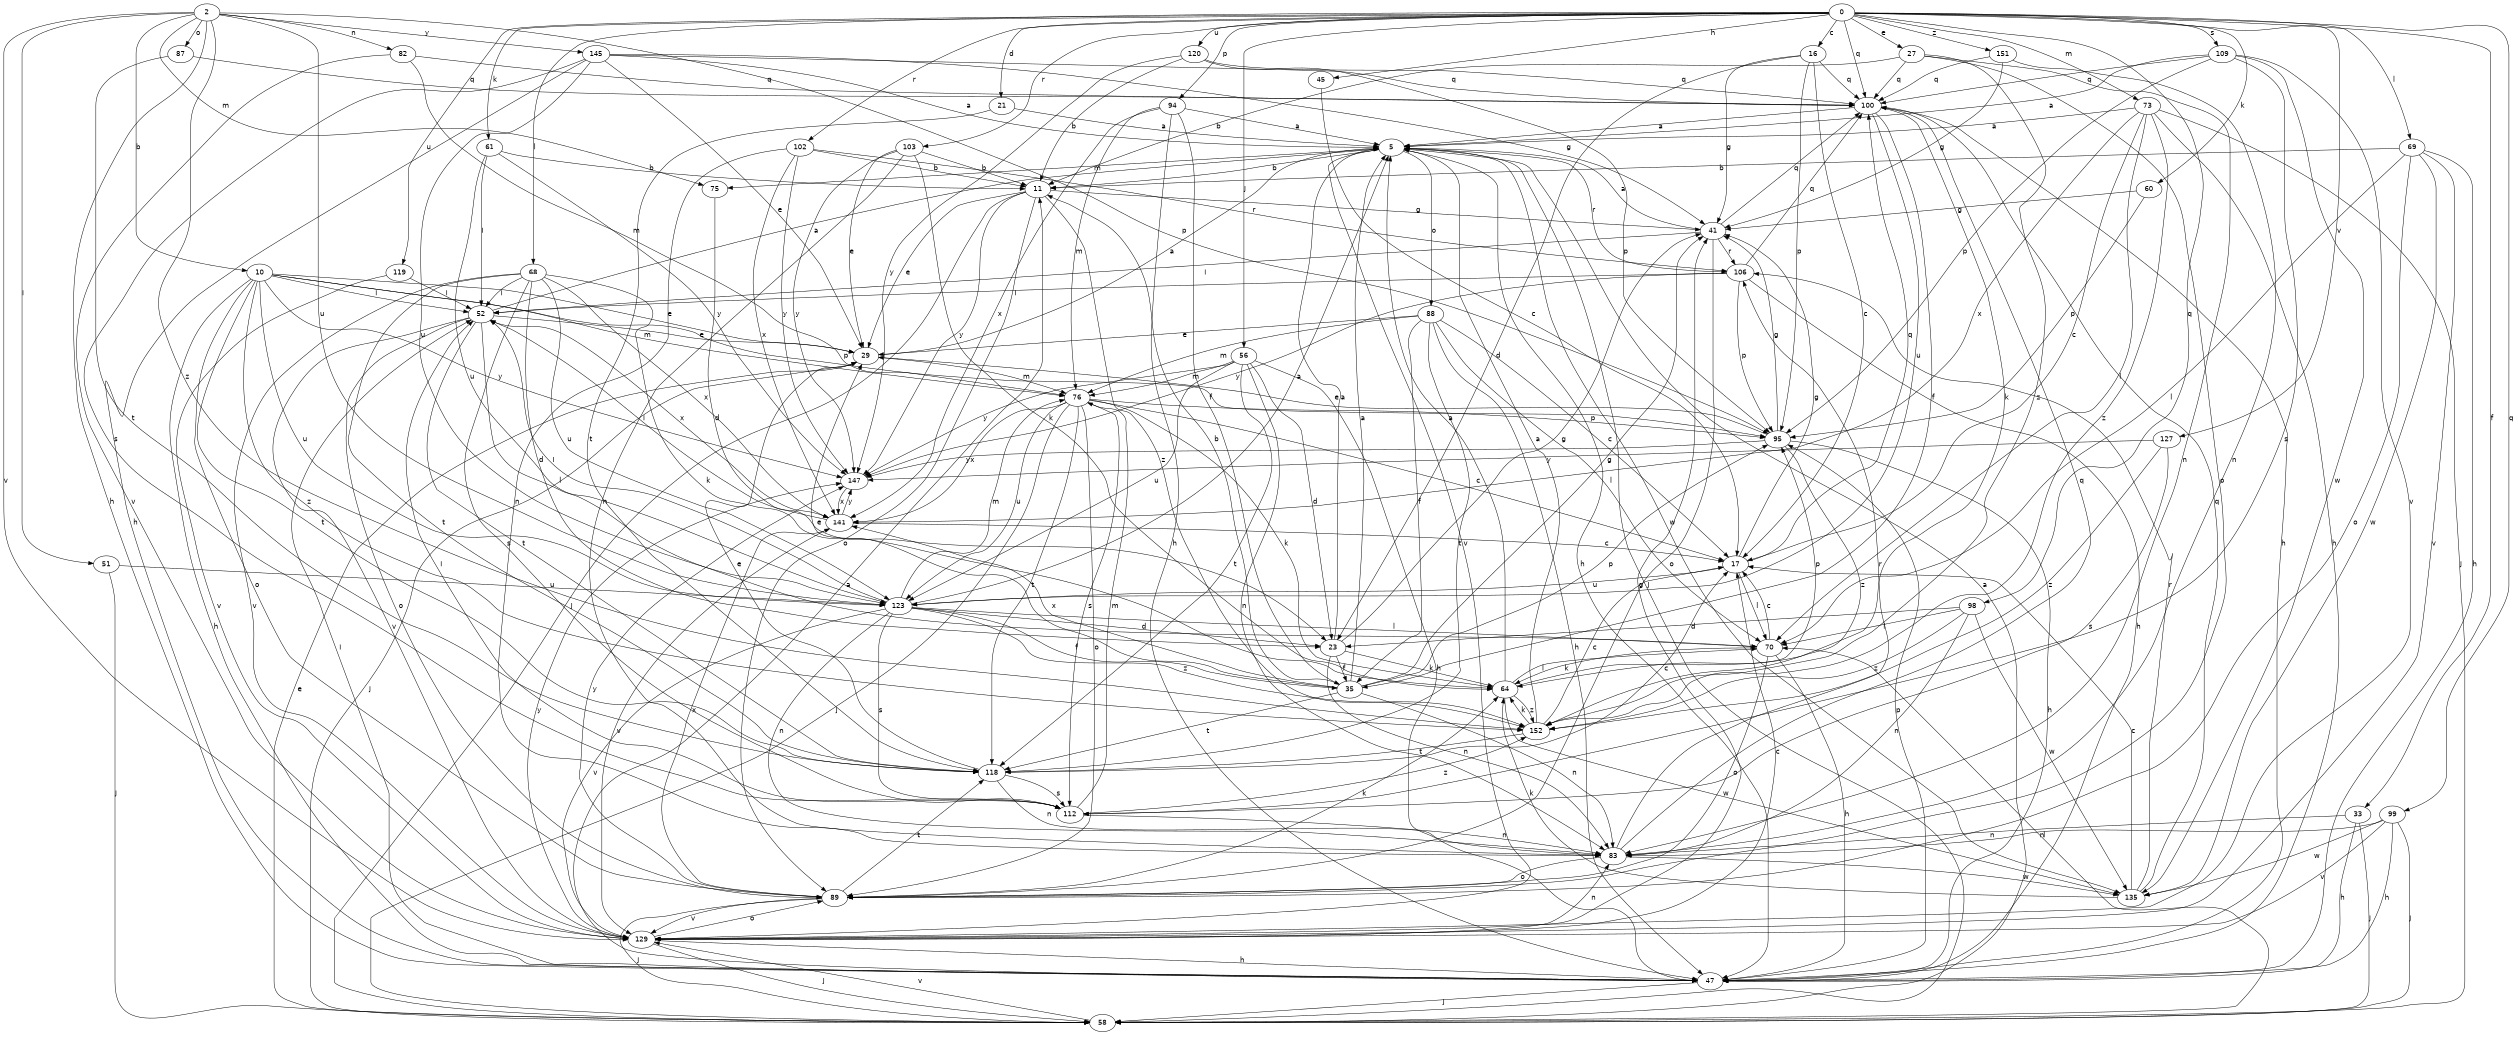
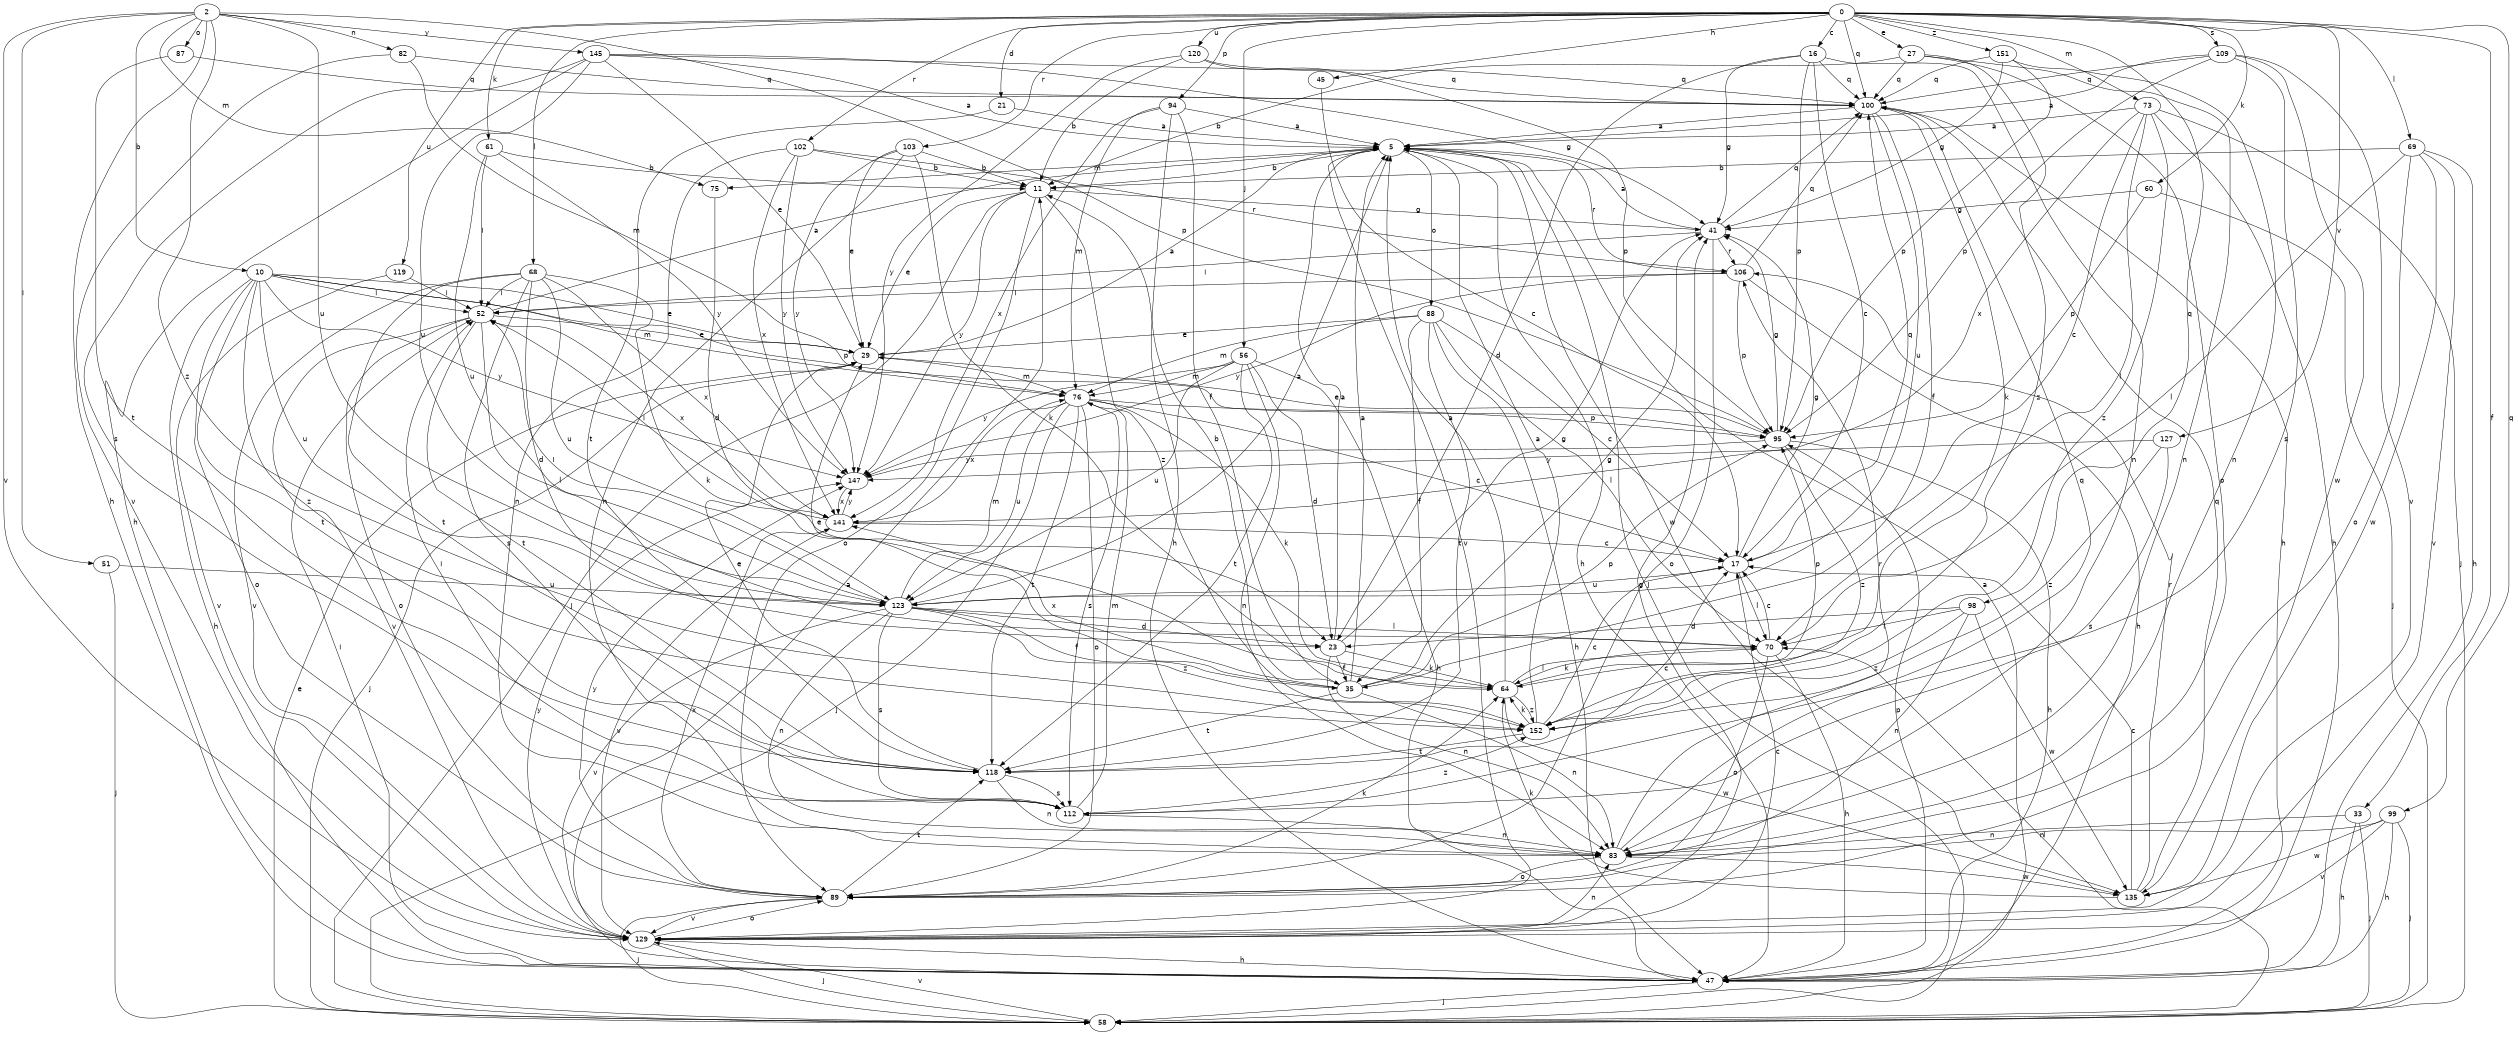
edge "151" -> "95": added, label "p"
edge "16" -> "83": added, label "n"
edge "60" -> "58": added, label "j"
